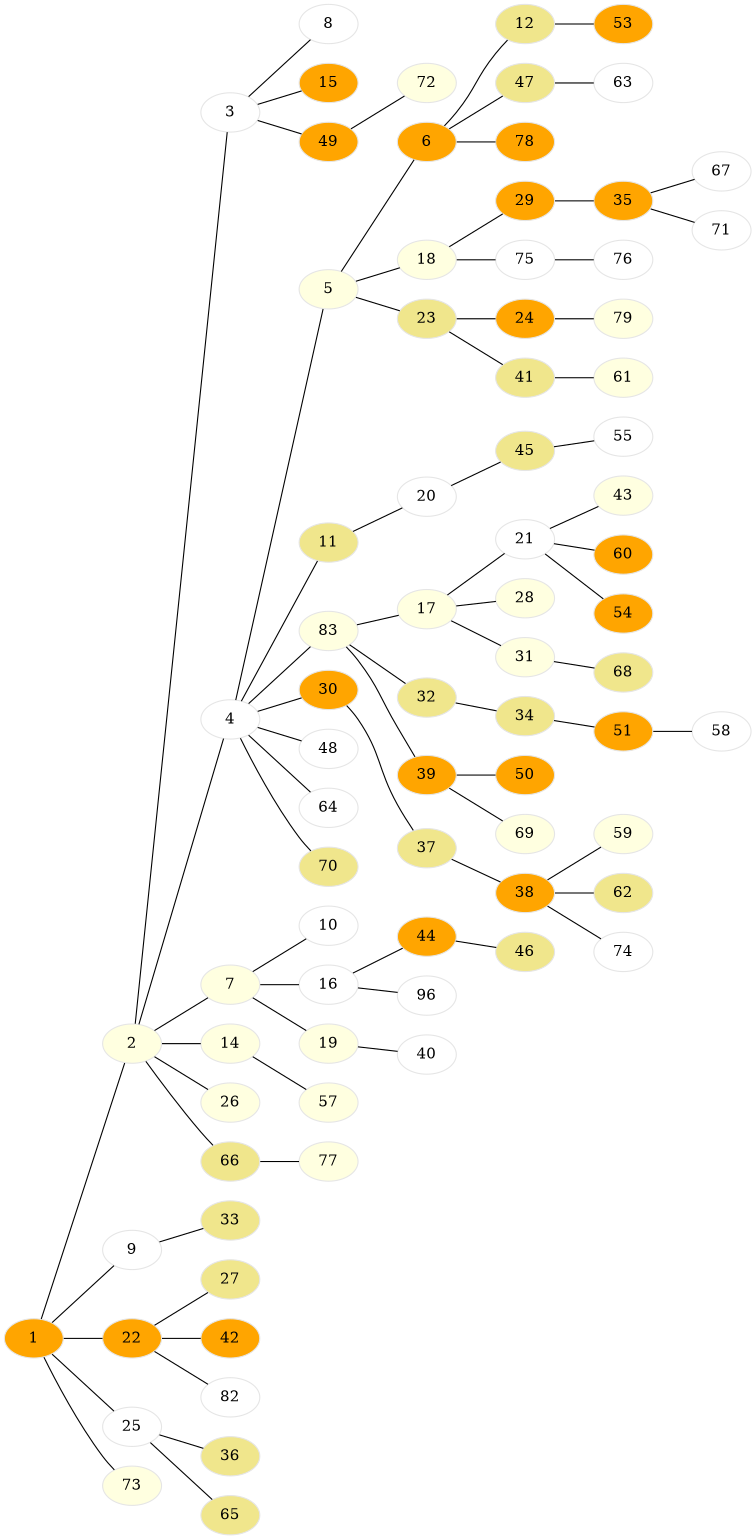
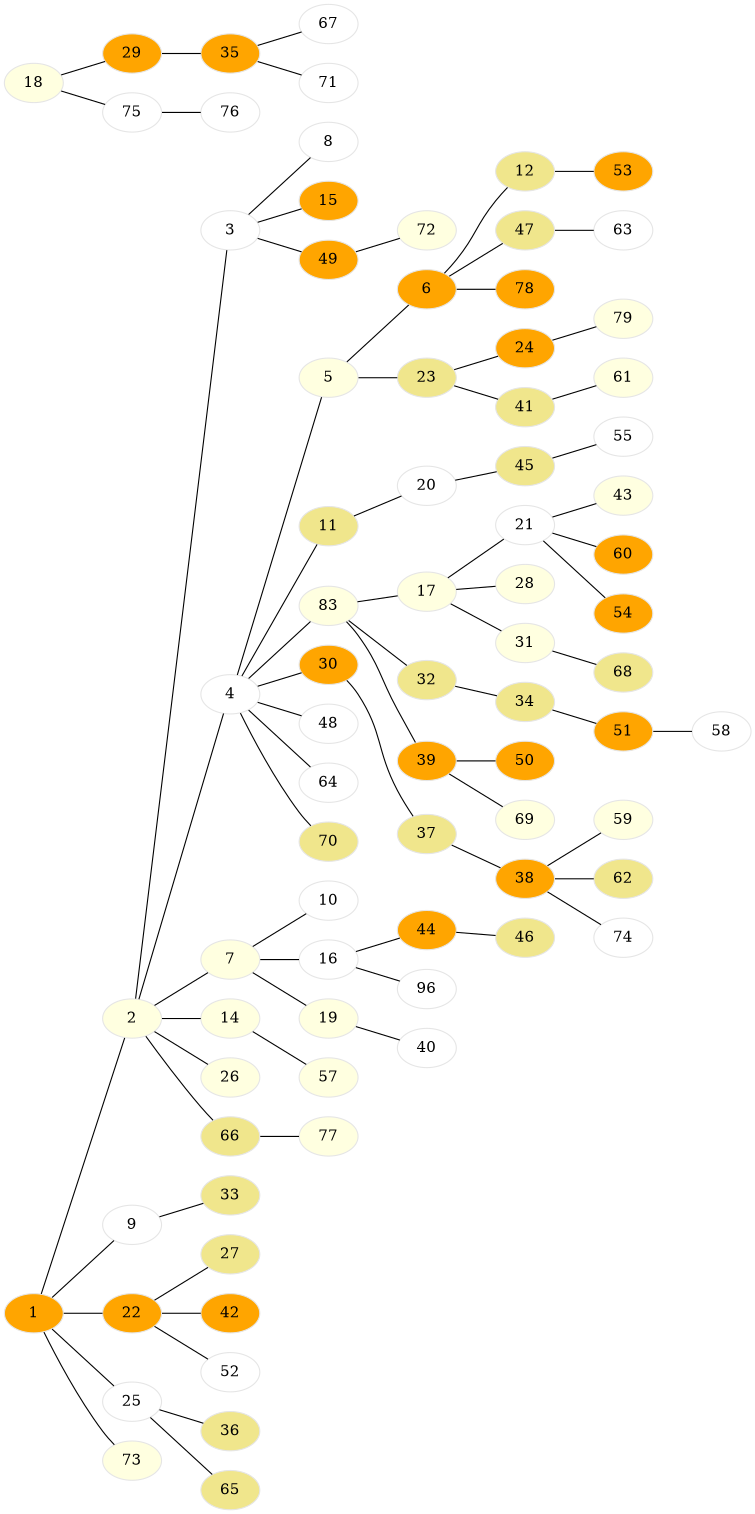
edge "18" -- "5": removed
node "82": label "82" -> "52"
